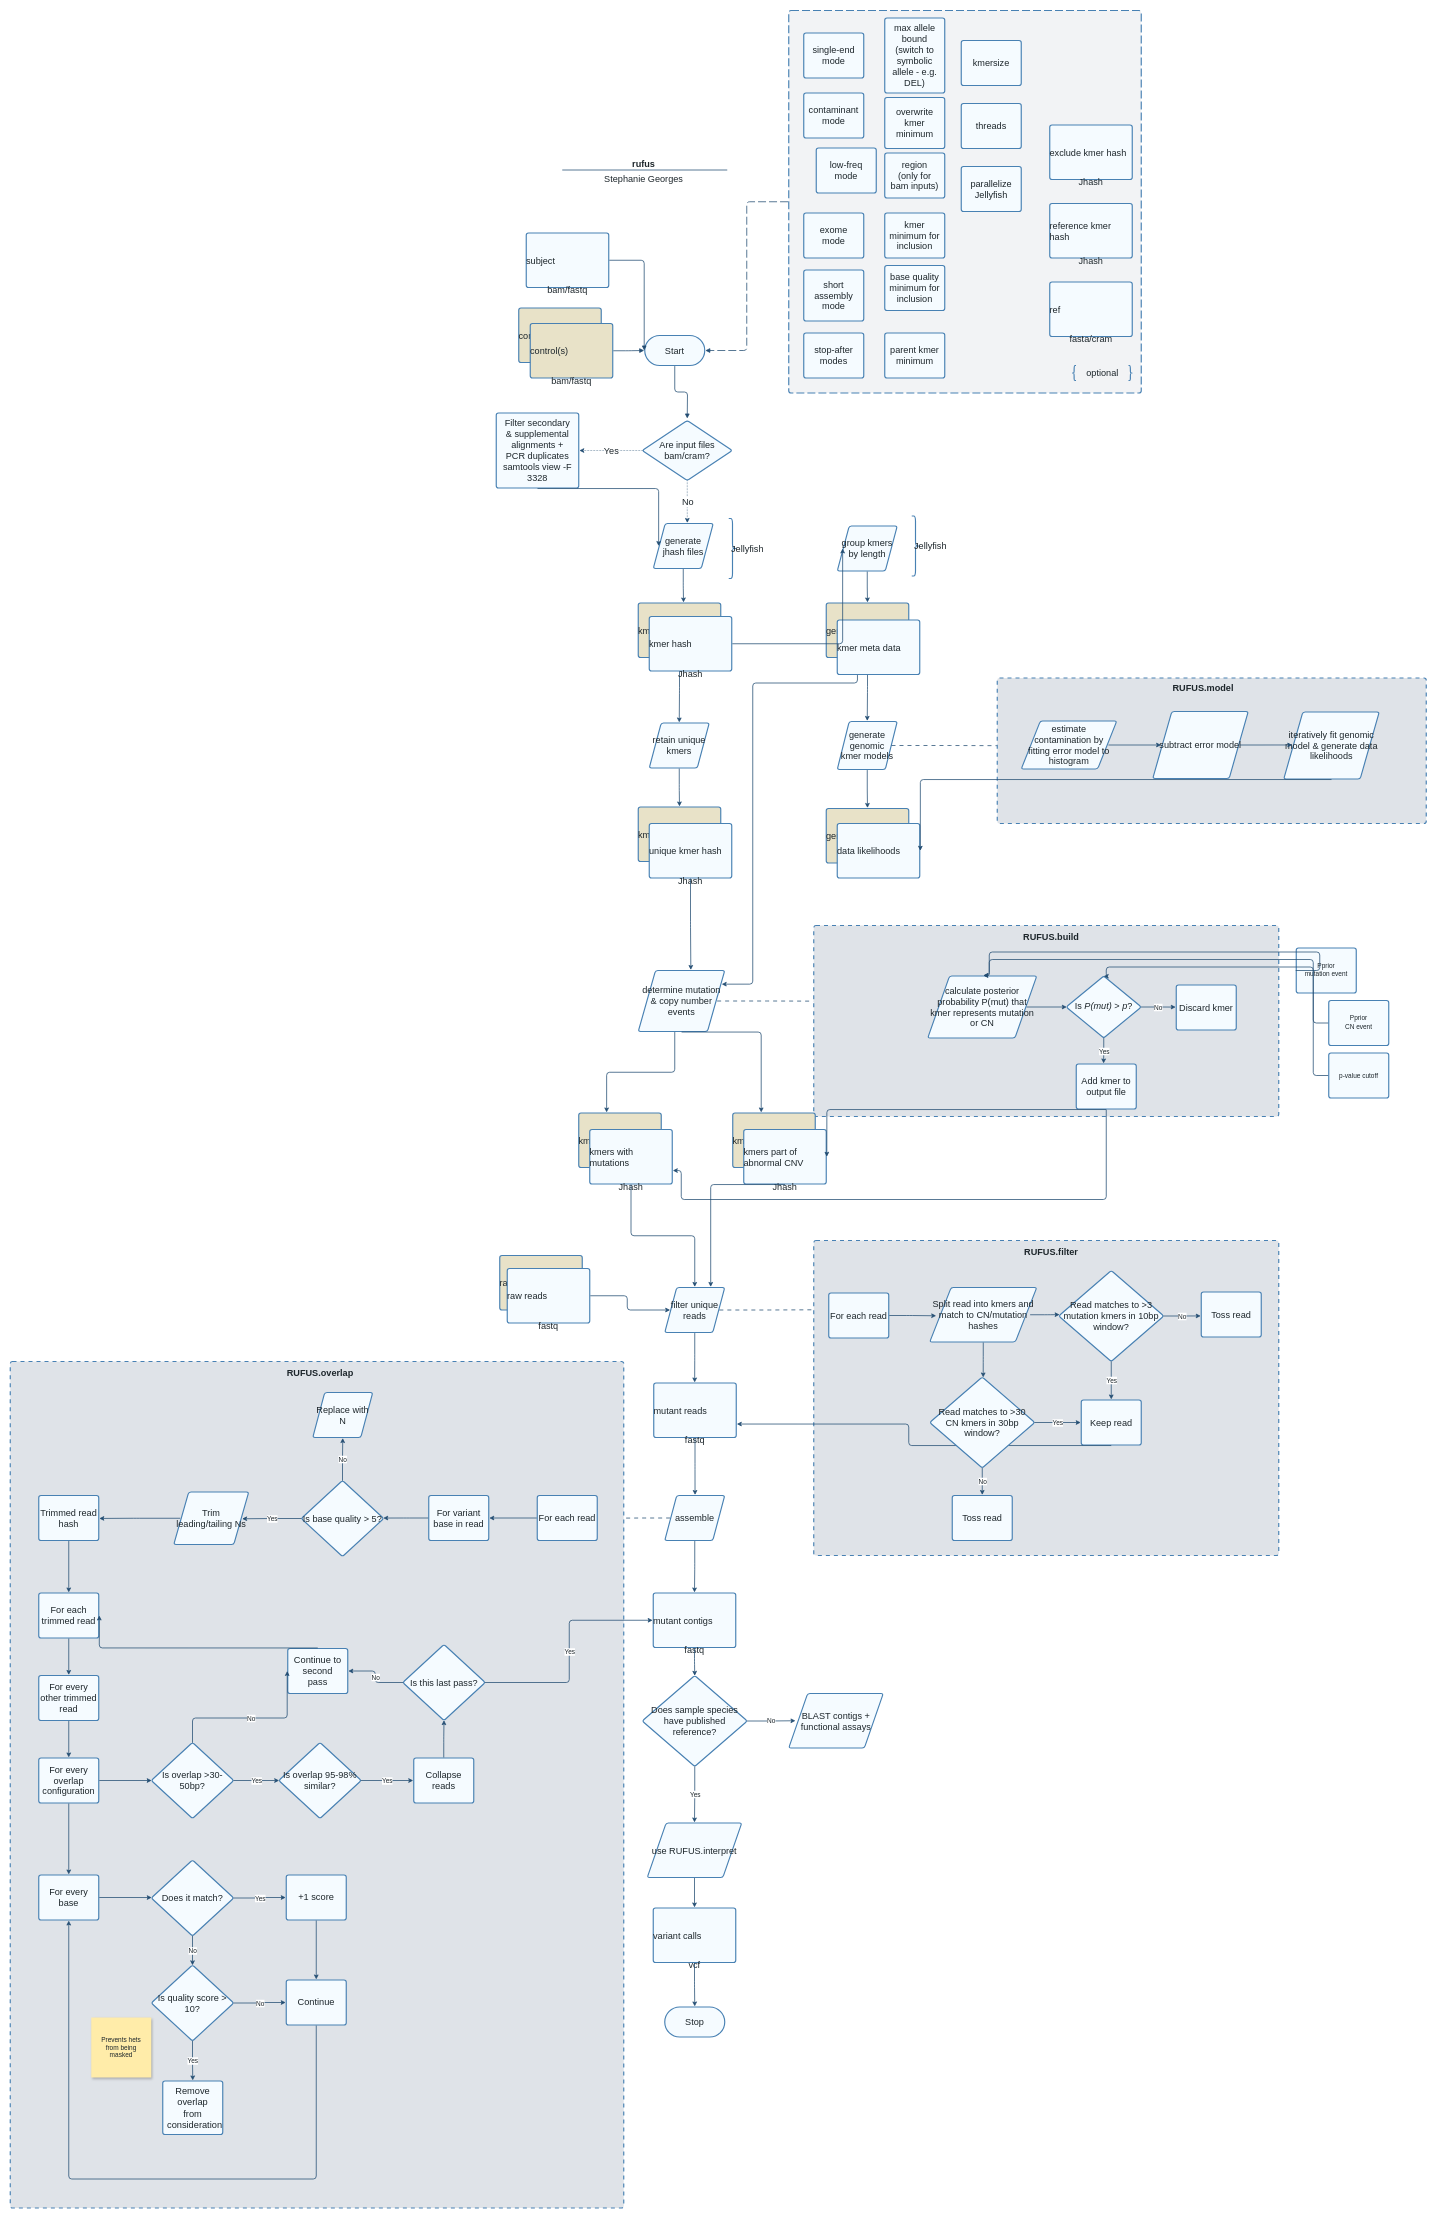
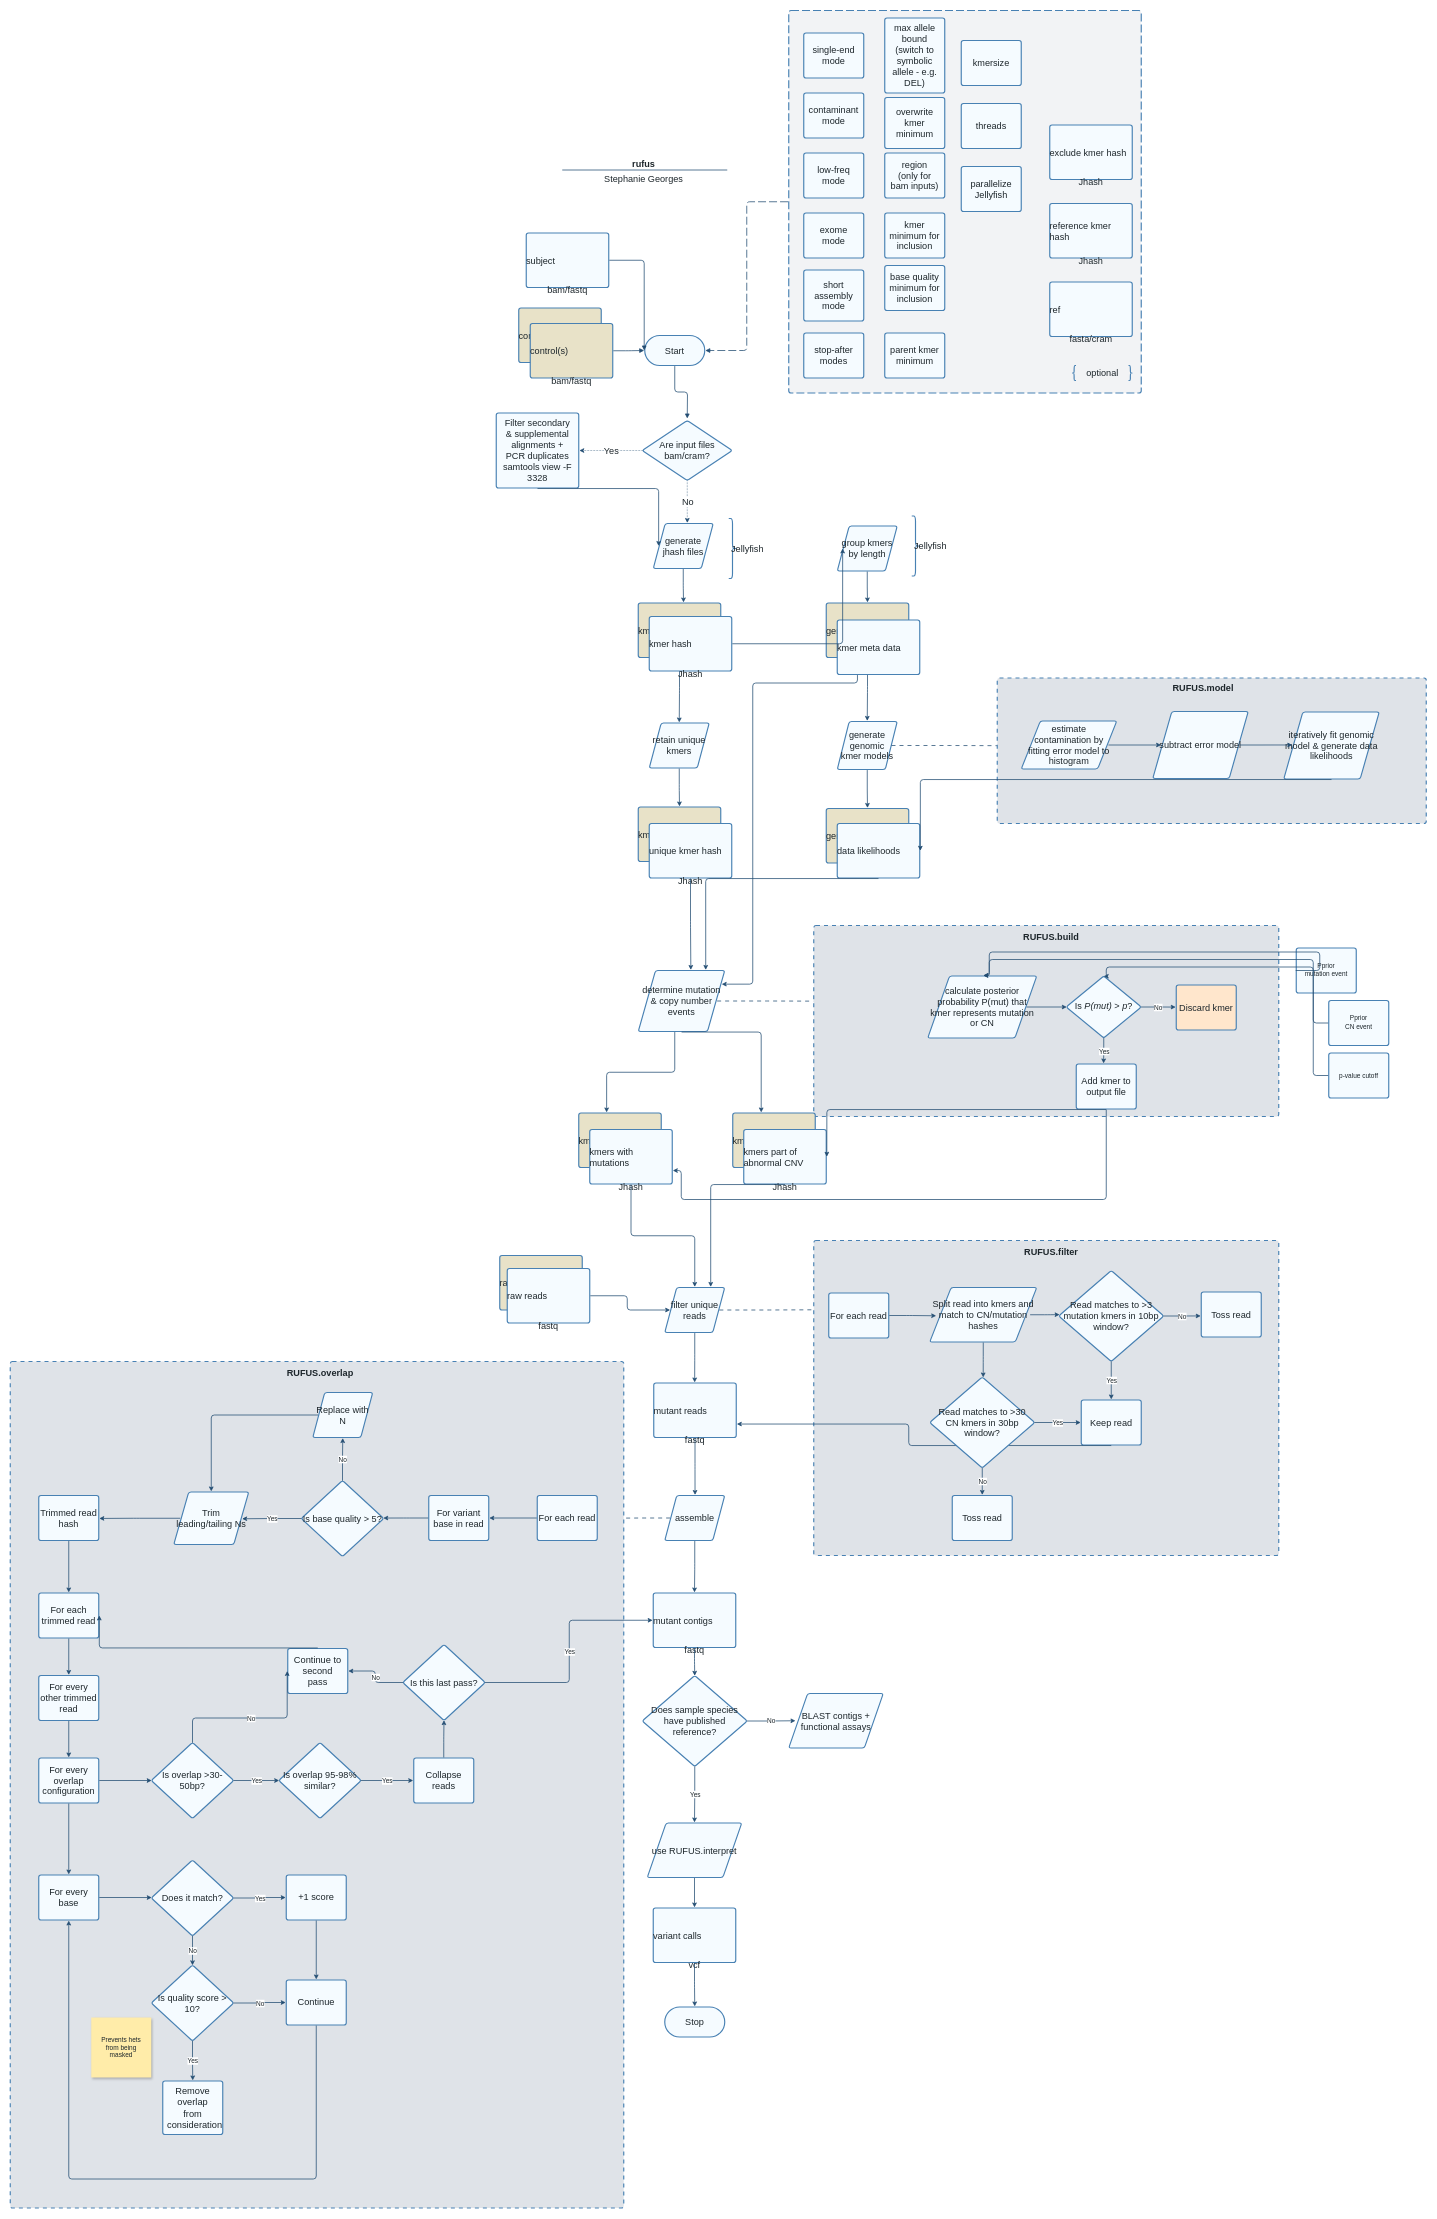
node "low-freq mode": moved (846, 170) -> (834, 175)
edge "data likelihoods" -> "determine mutation & copy number events": added
node "Discard kmer": fillcolor #f5fbff -> #ffe6cc
edge "Replace with N" -> "Trim leading/tailing Ns": added
